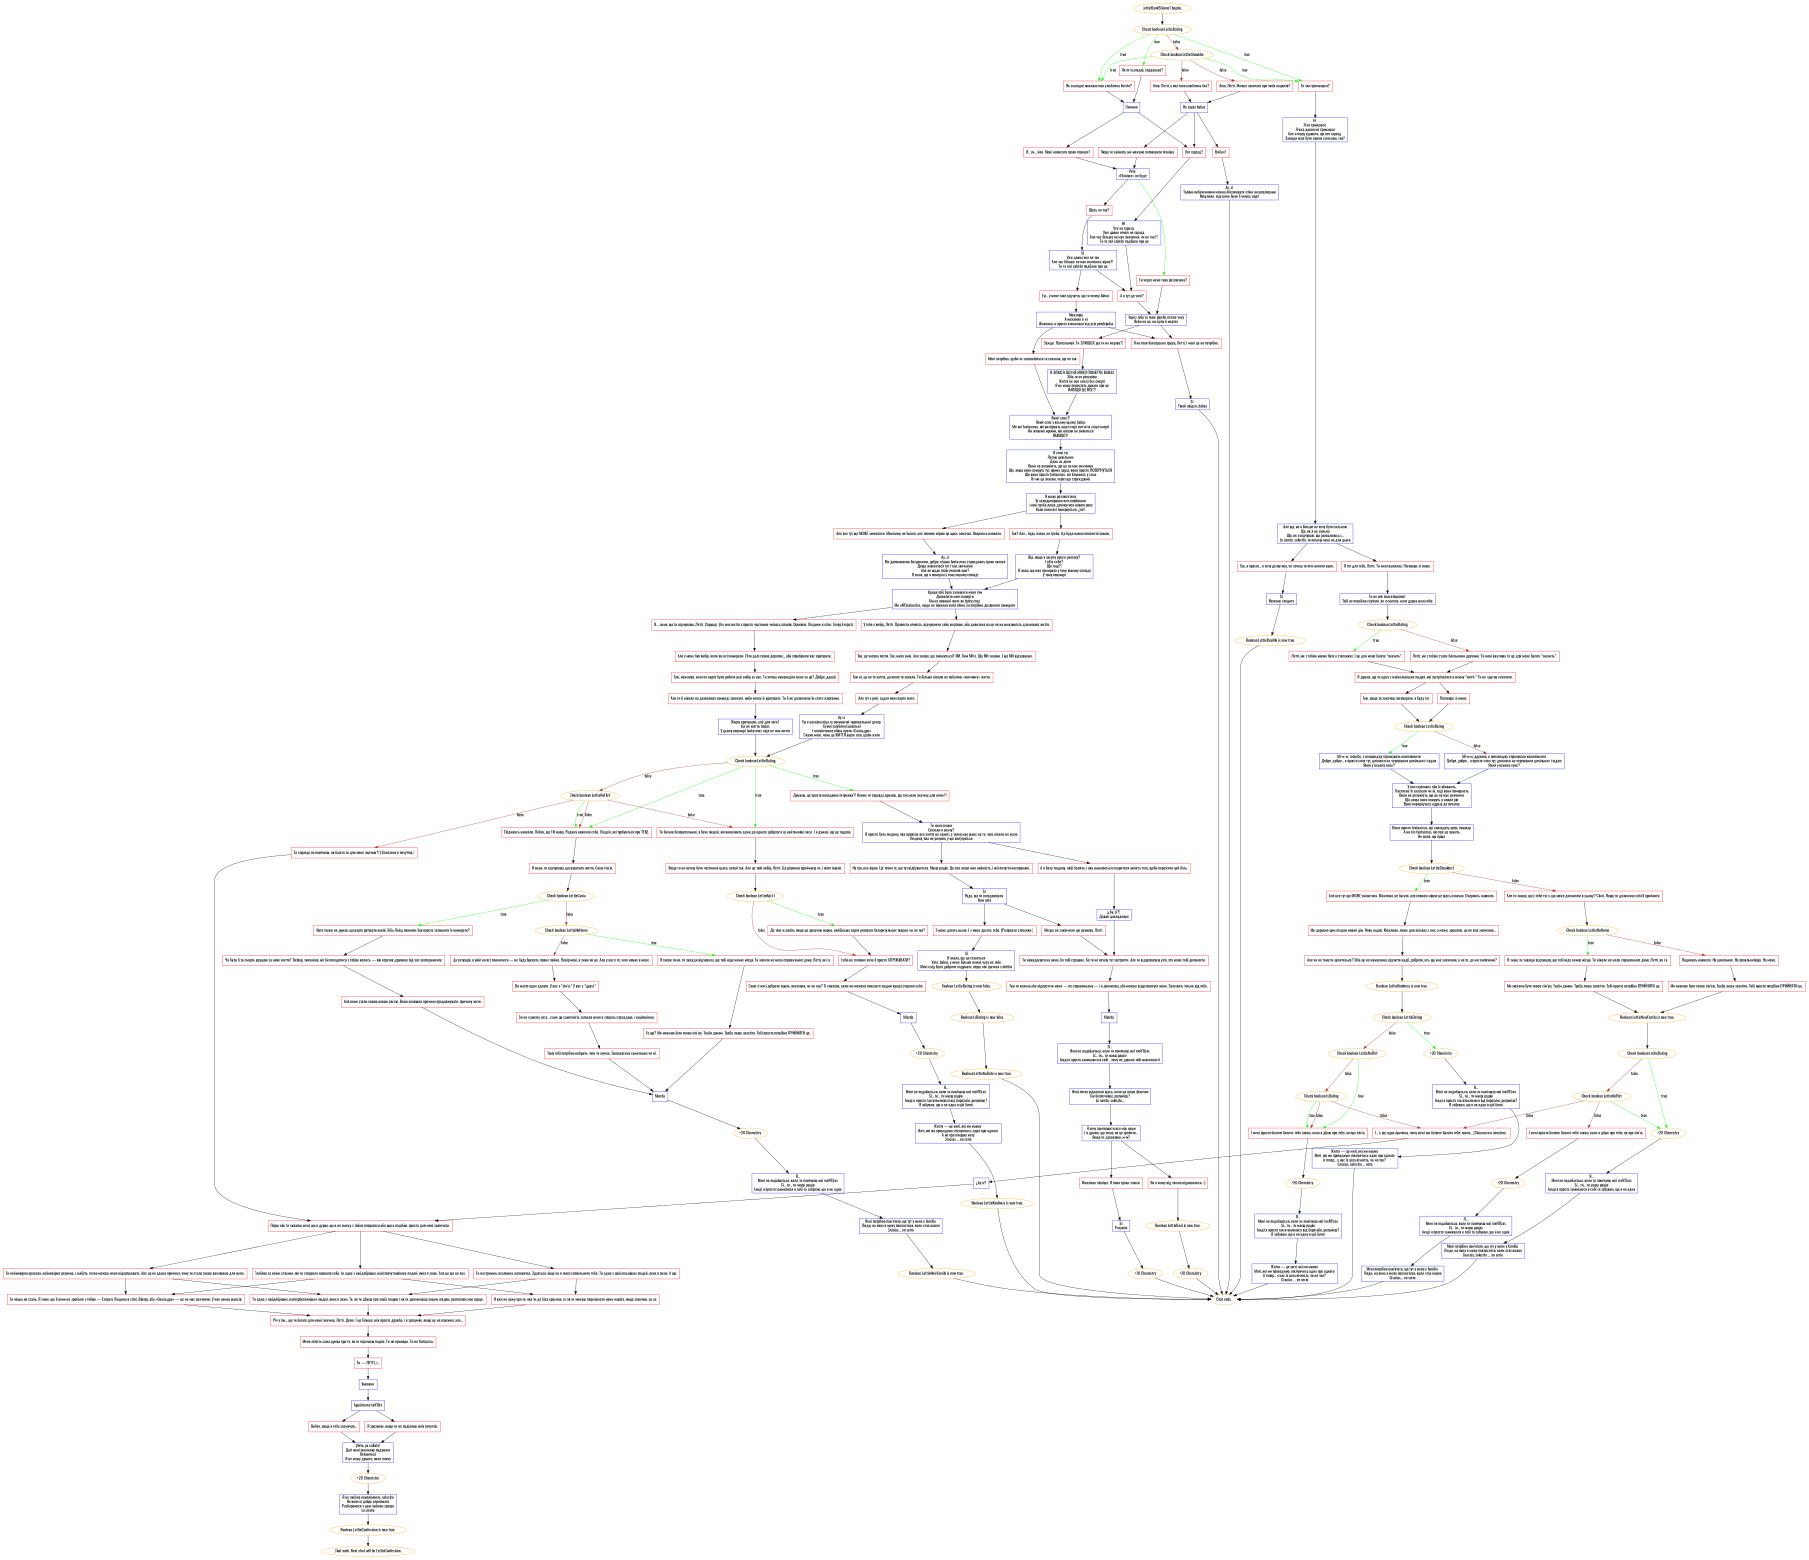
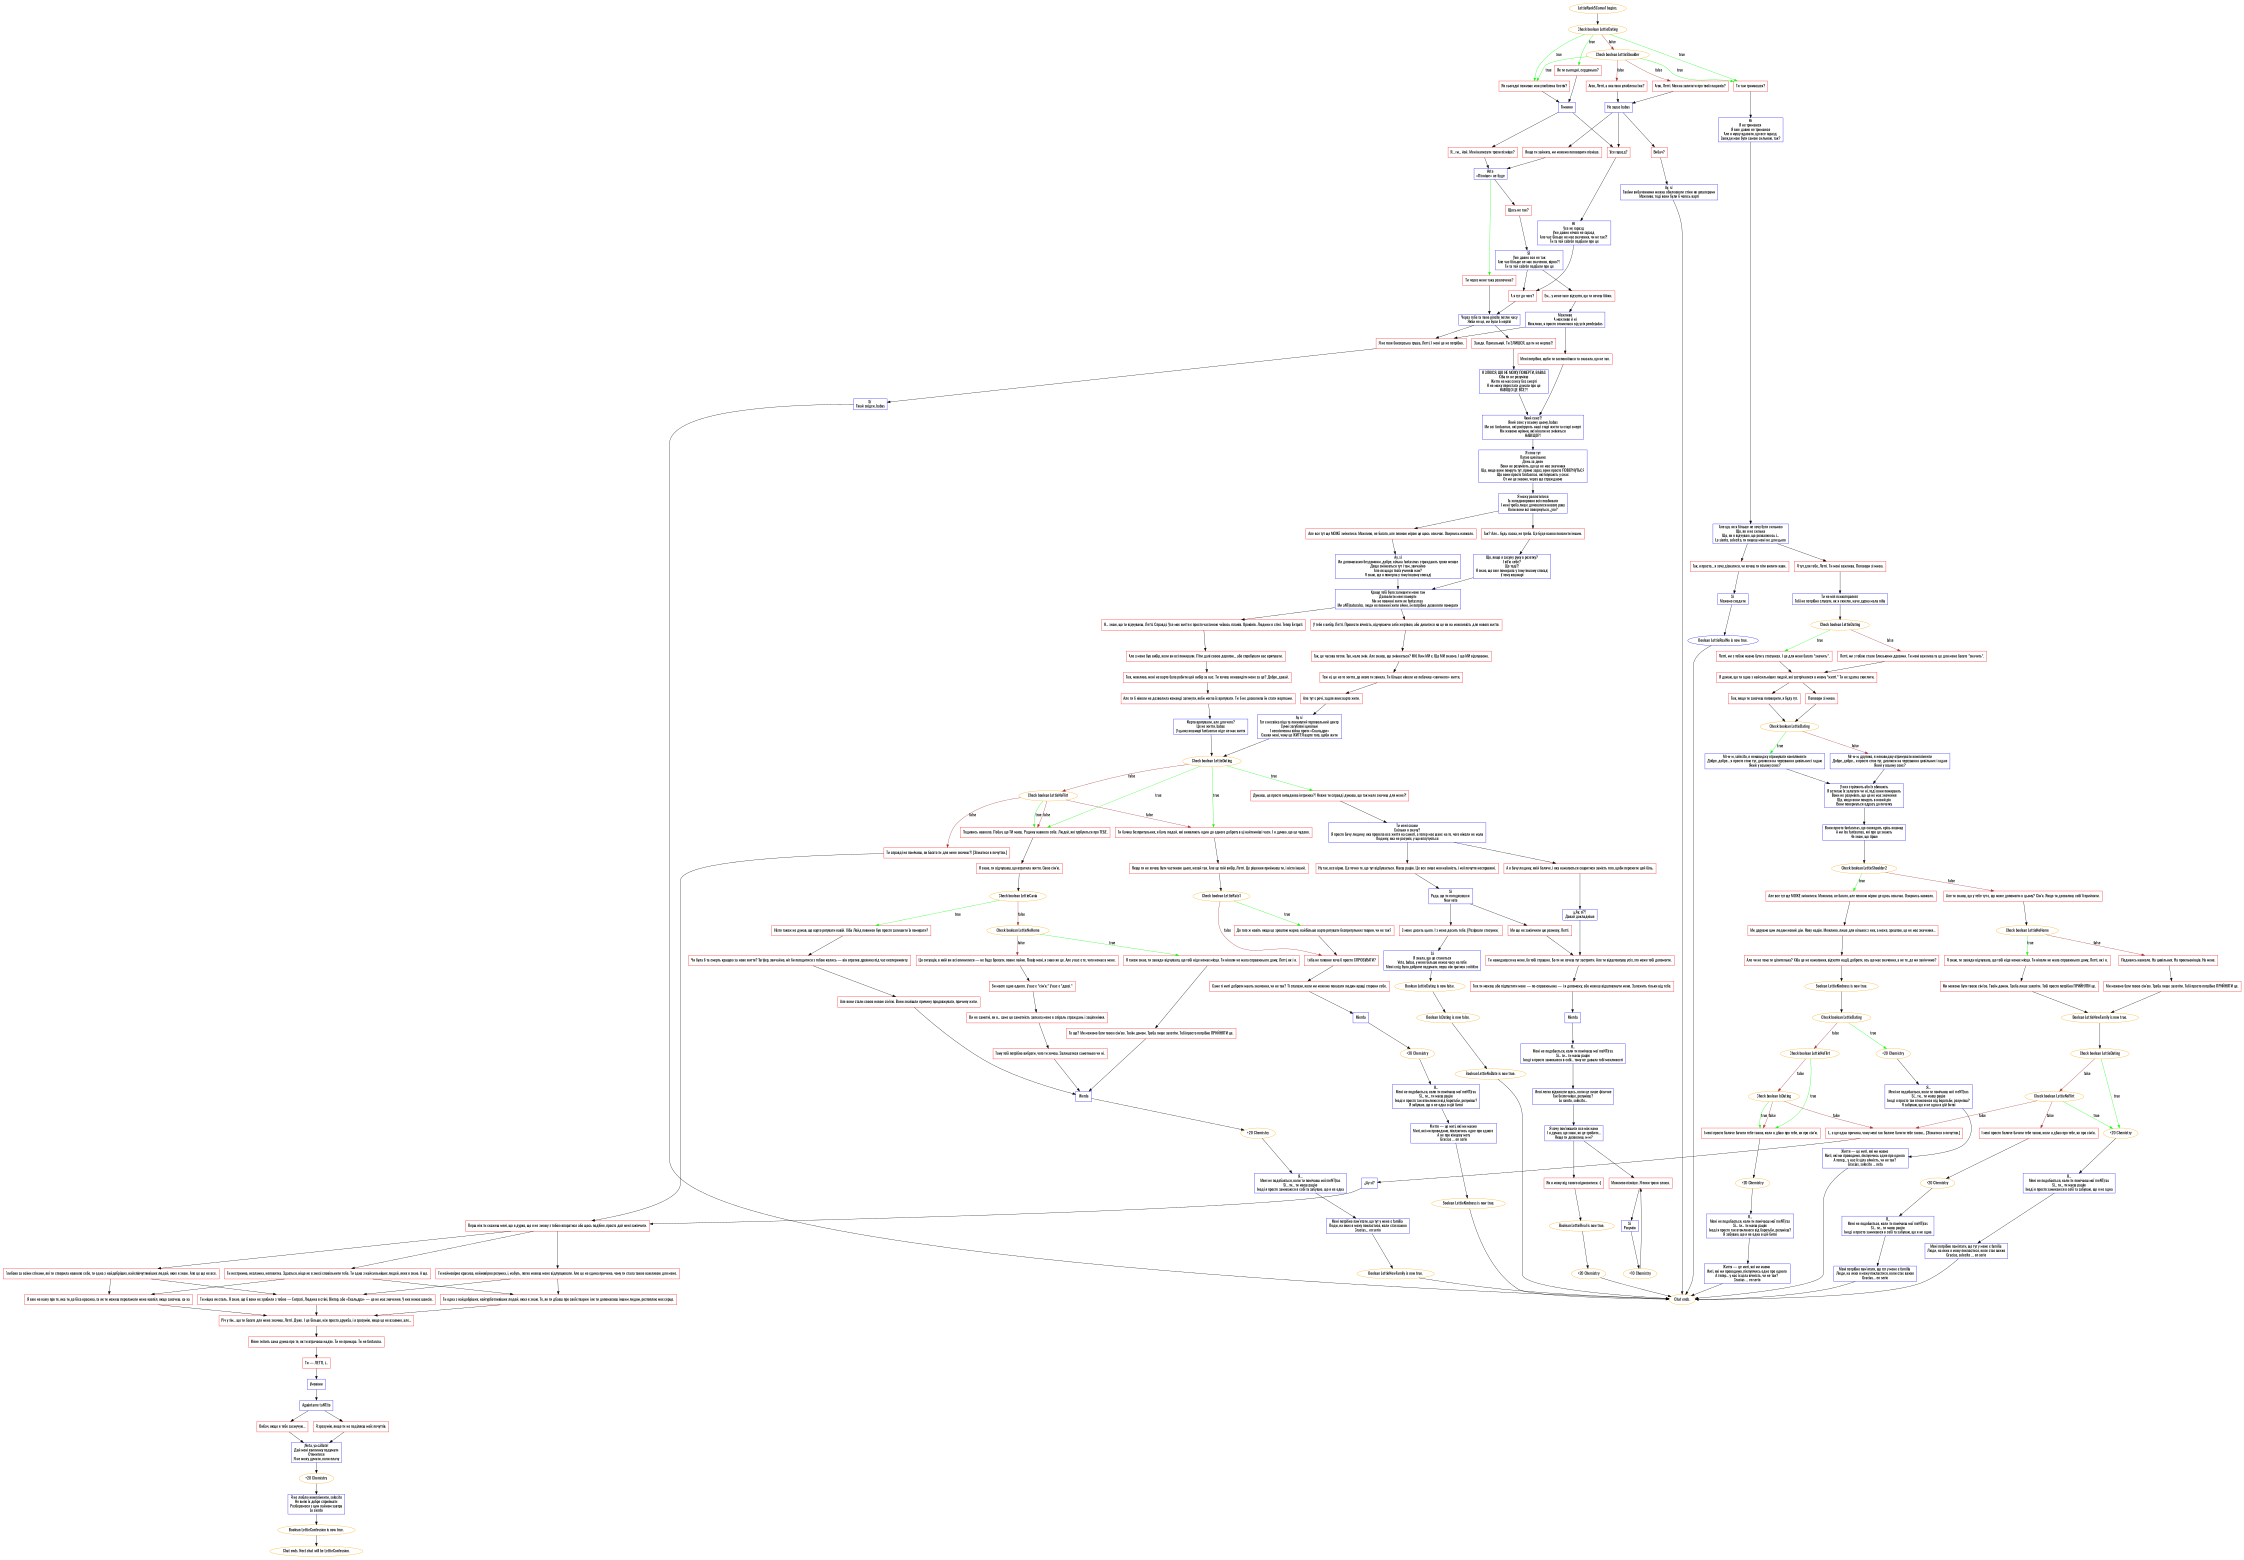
node "Boolean LettieRealNo is now true.": color orange -> blue
edge "+10 Chemistry" -> "Chat ends.": now "+10 Chemistry" -> "Можливо пізніше. Я поки трохи злюся."
